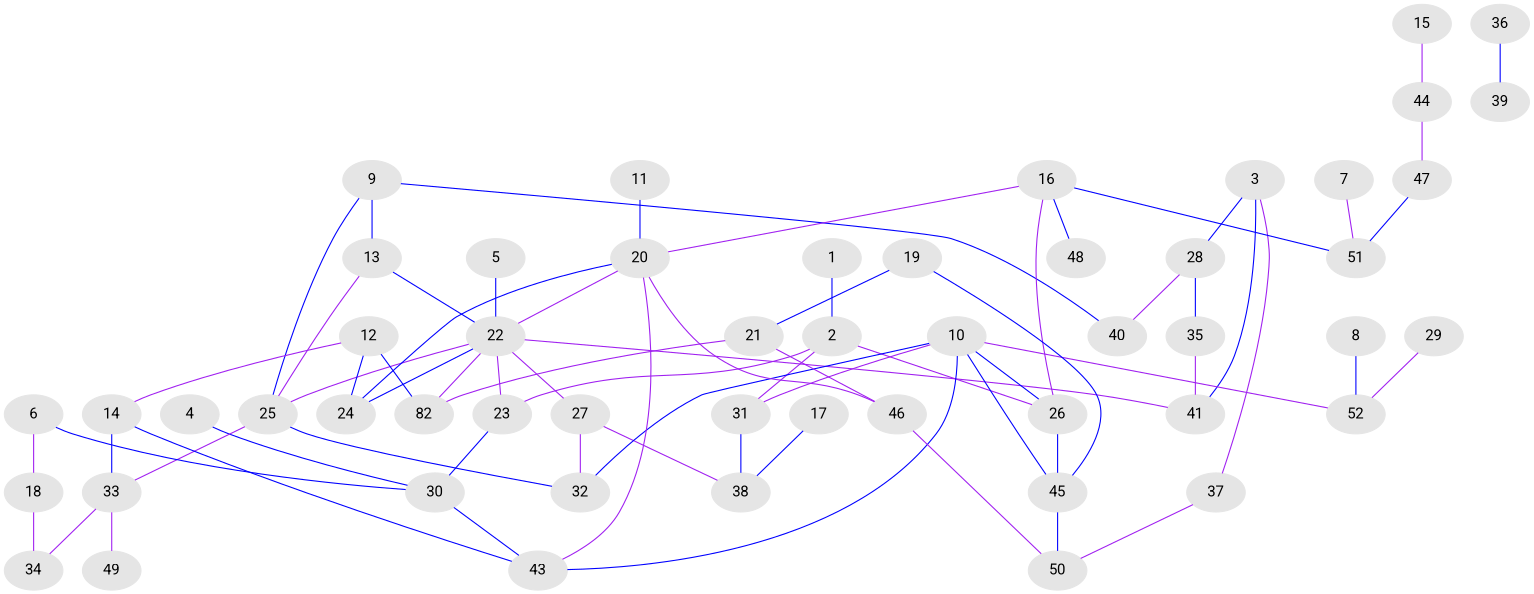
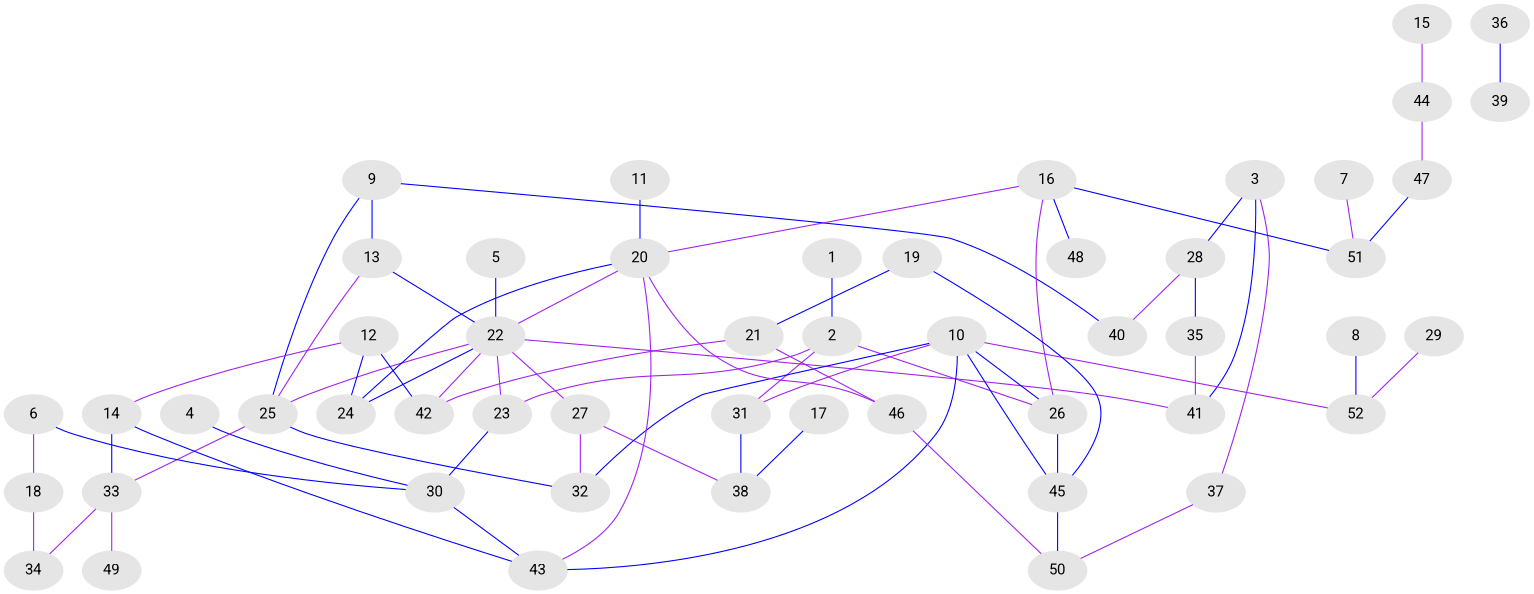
node "82": label "82" -> "42"
